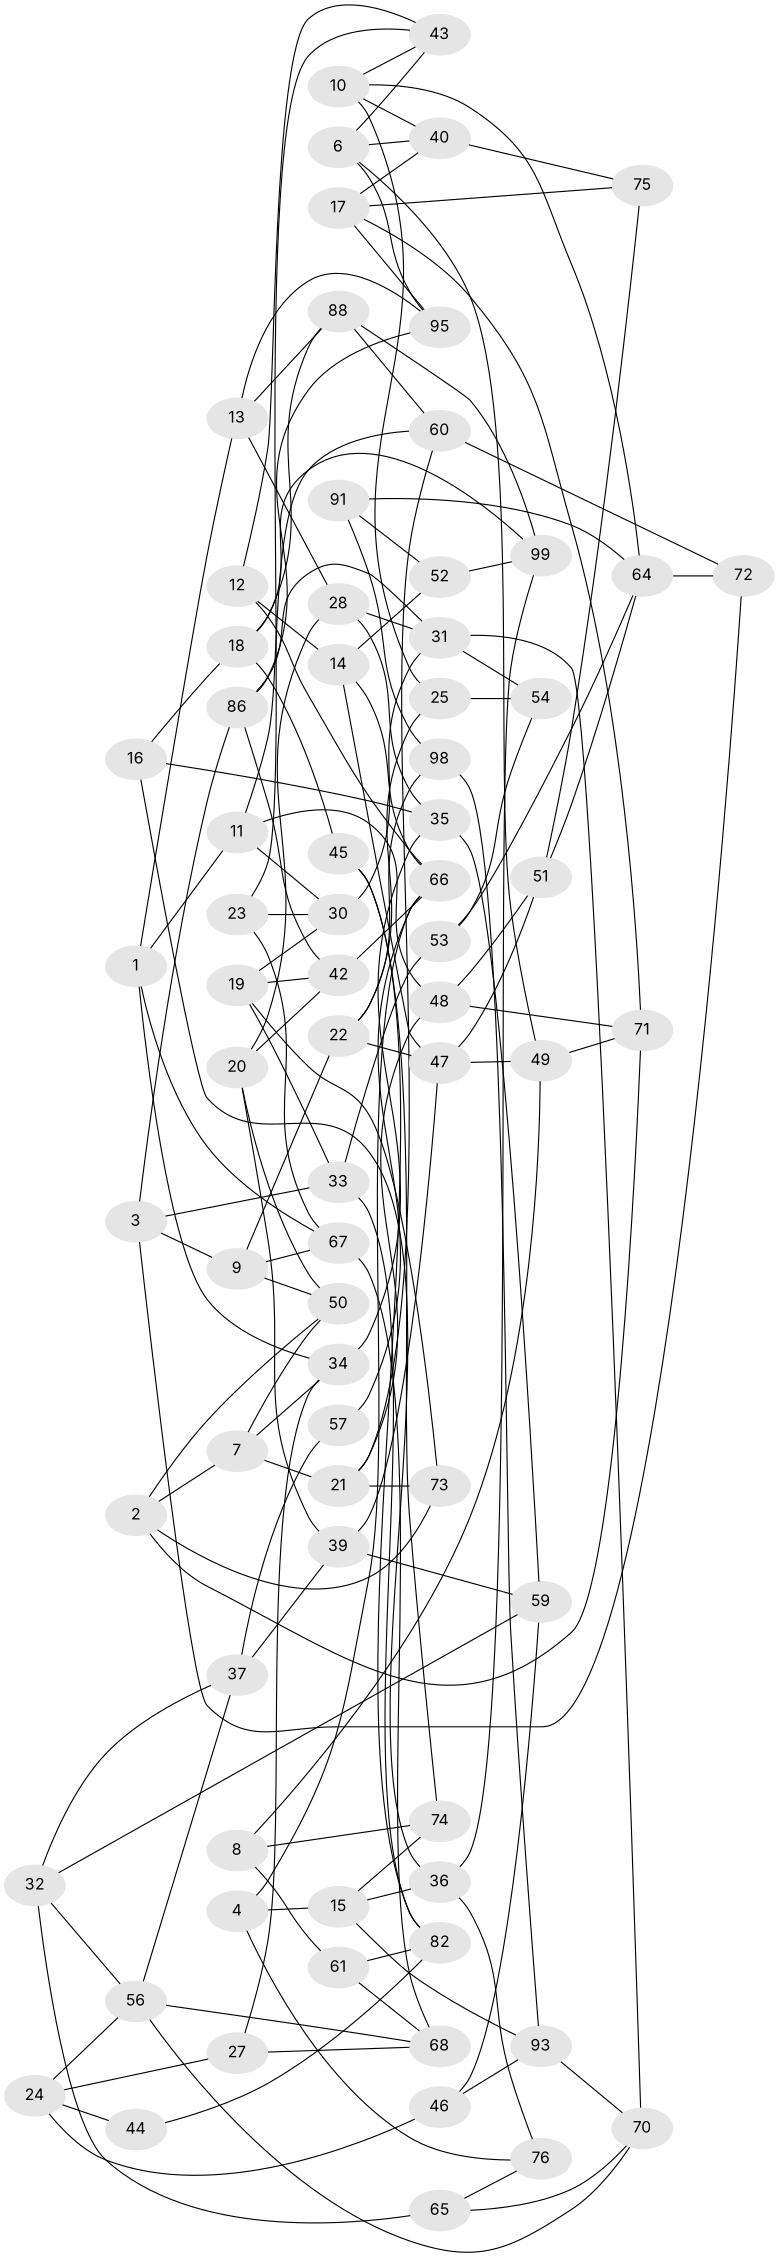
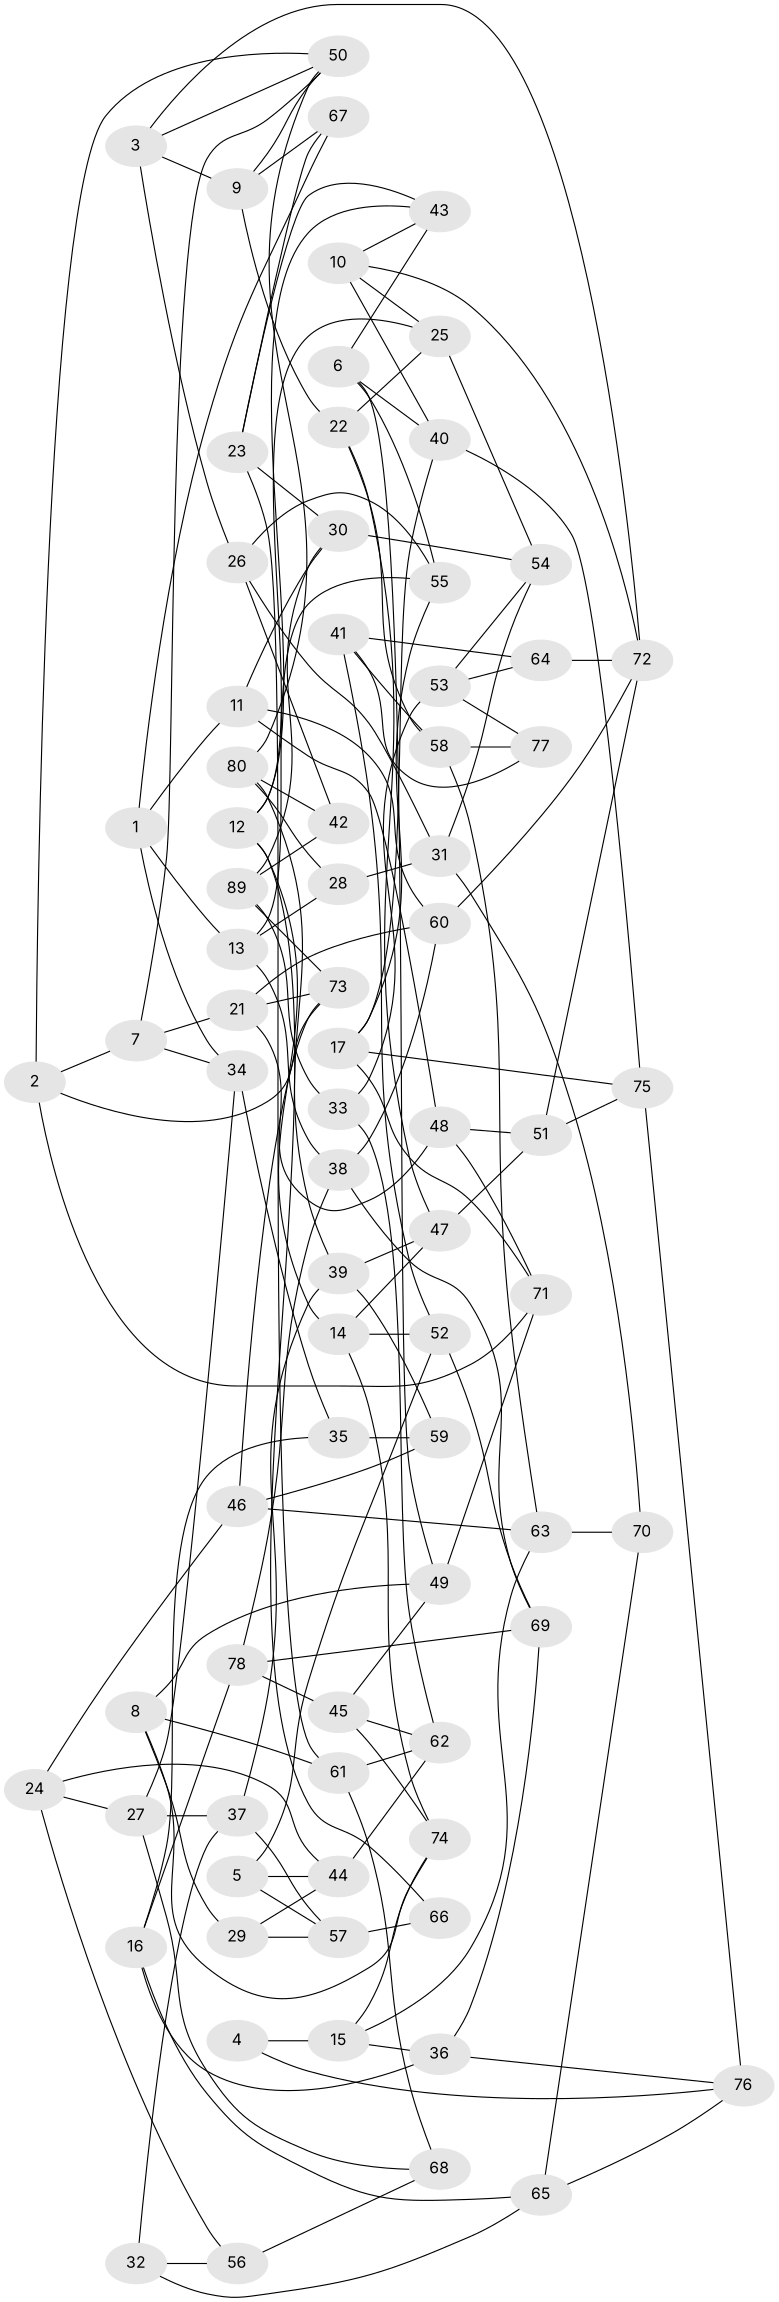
edge "10" -- "64": now "10" -- "72"
node "88": label "88" -> "38"
node "95": label "95" -> "55"
node "91": label "91" -> "41"
edge "25" -- "12": added
node "99": label "99" -> "69"
node "18": label "18" -> "78"
edge "28" -- "35": removed
node "86": label "86" -> "26"
edge "64" -- "51": now "72" -- "51"
edge "14" -- "66": now "14" -- "74"
node "77": added
node "98": label "98" -> "58"
edge "31" -- "30": now "54" -- "30"
edge "66" -- "42": removed
node "19": label "19" -> "89"
edge "23" -- "61": added
edge "49" -- "47": now "49" -- "45"
node "20": label "20" -> "80"
edge "33" -- "3": now "50" -- "3"
edge "73" -- "46": added
edge "66" -- "4": removed
edge "75" -- "76": added
edge "67" -- "68": removed
edge "59" -- "32": removed
edge "37" -- "56": now "37" -- "27"
node "5": added
node "29": added
node "82": label "82" -> "62"
node "93": label "93" -> "63"
edge "16" -- "65": added
edge "56" -- "70": removed
